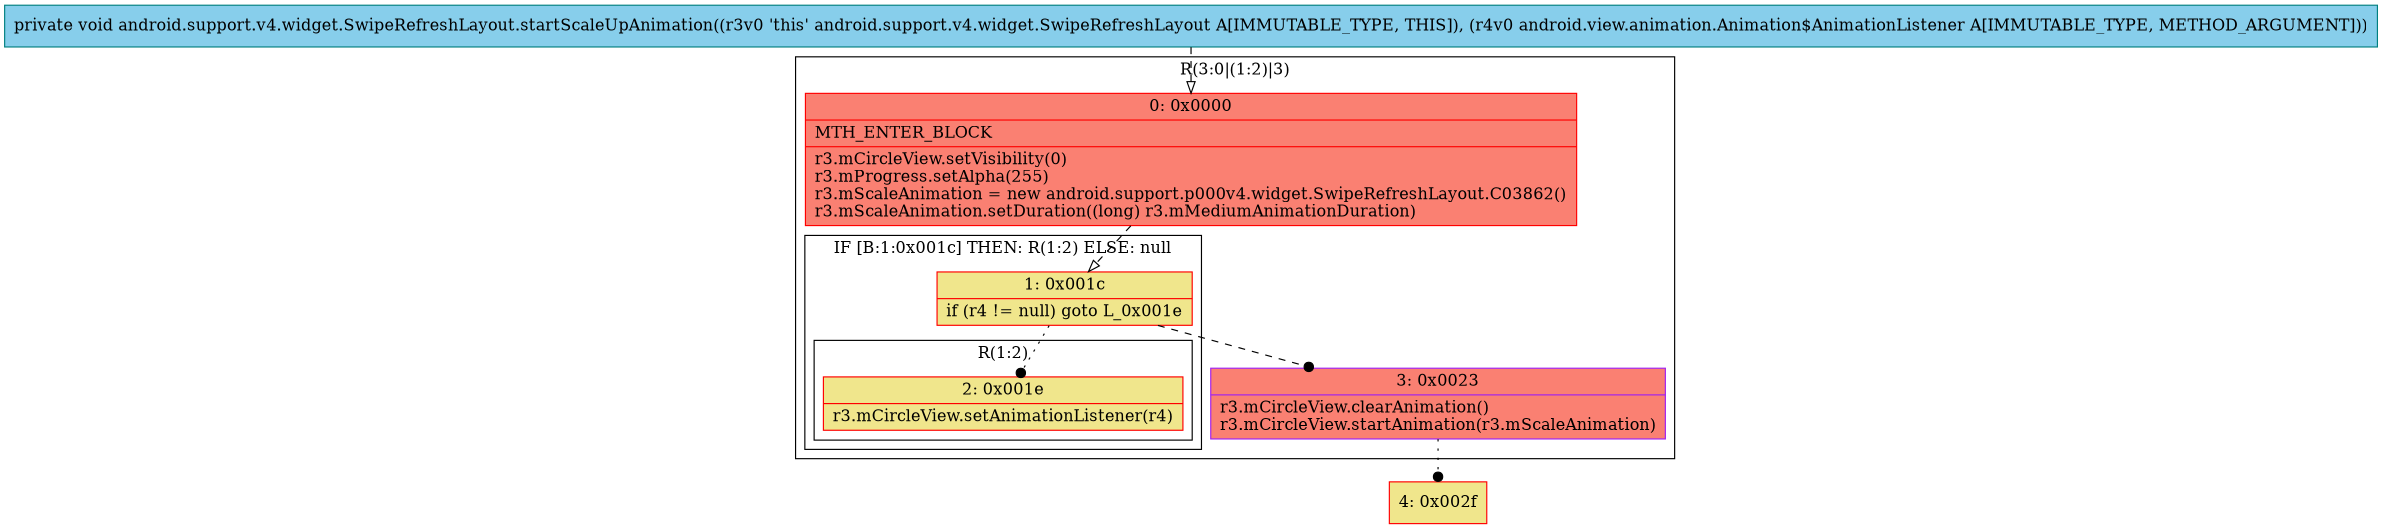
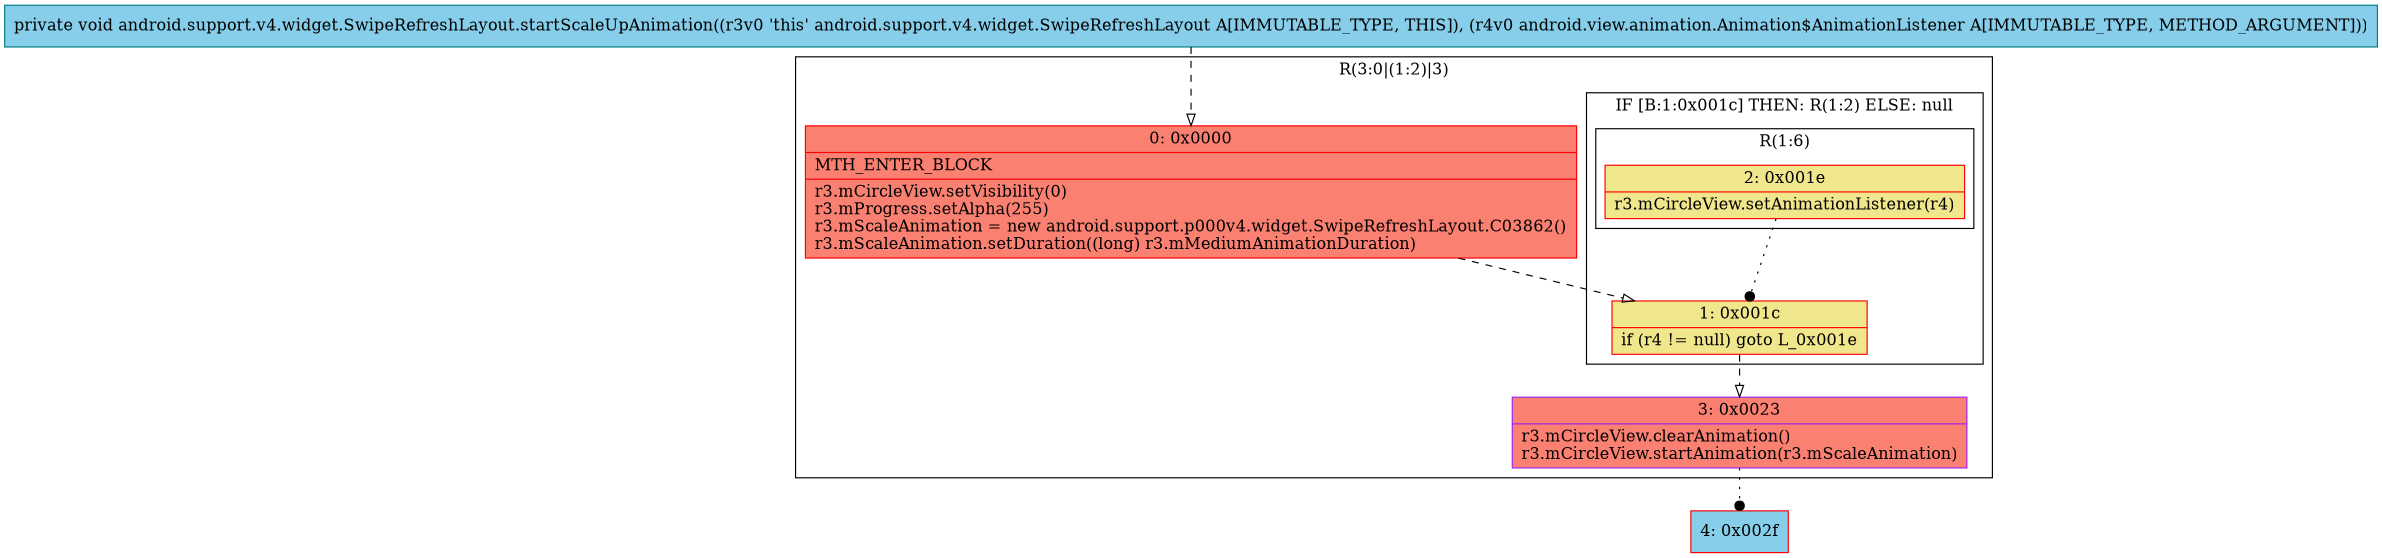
edge "1: 0x001c" -> "3: 0x0023": arrowhead dot -> onormal
edge "1: 0x001c" -> "2: 0x001e": reversed
cluster "R(1:2)": label "R(1:2)" -> "R(1:6)"
node "4: 0x002f": fillcolor khaki -> skyblue
